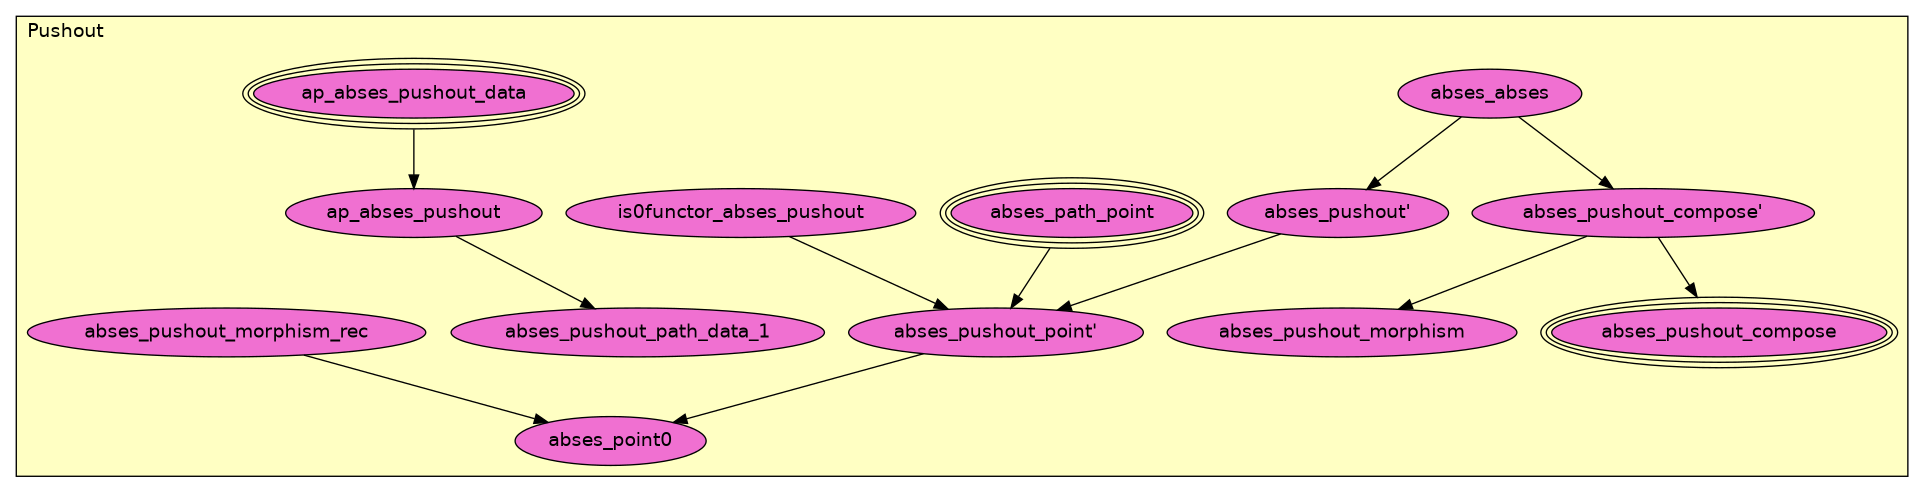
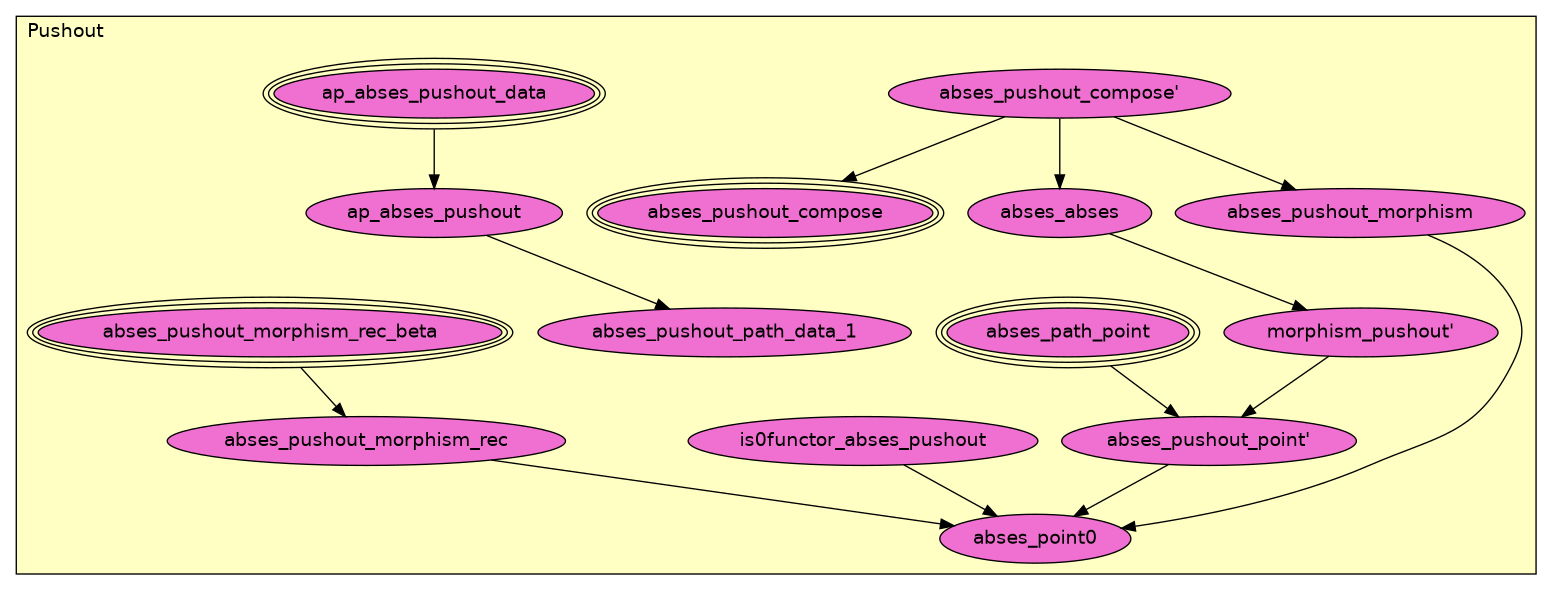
edge "abses_abses" -> "abses_pushout_compose'": reversed
node "abses_pushout'": label "abses_pushout'" -> "morphism_pushout'"
edge "is0functor_abses_pushout" -> "abses_pushout_point'": now "is0functor_abses_pushout" -> "abses_point0"
node "abses_pushout_morphism_rec_beta": added
edge "abses_pushout_morphism" -> "abses_point0": added
